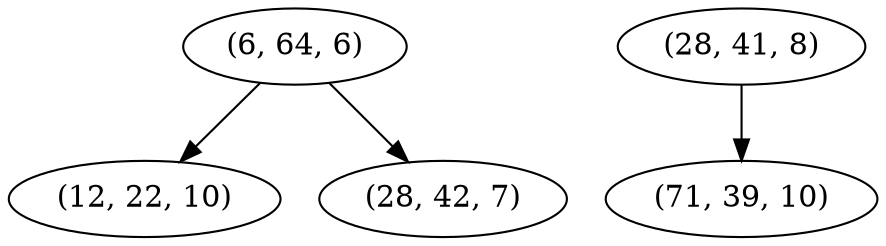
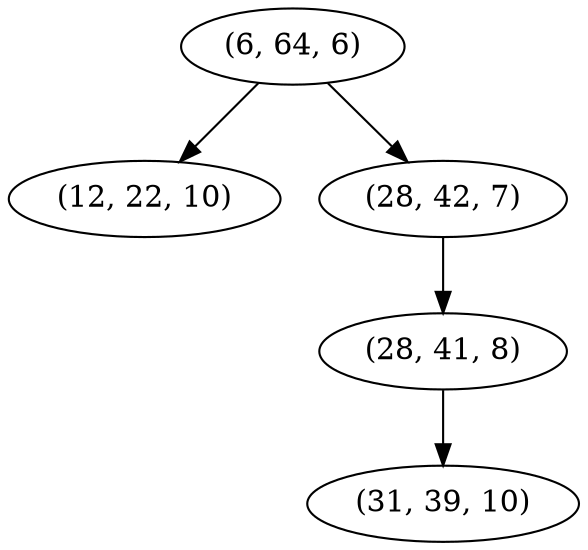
node "(71, 39, 10)": label "(71, 39, 10)" -> "(31, 39, 10)"
edge "(28, 42, 7)" -> "(28, 41, 8)": added
